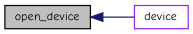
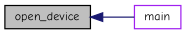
node "device": label "device" -> "main"
